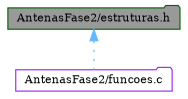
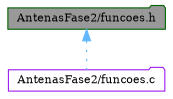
node "AntenasFase2/estruturas.h": label "AntenasFase2/estruturas.h" -> "AntenasFase2/funcoes.h"
